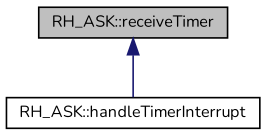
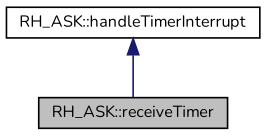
edge "RH_ASK::handleTimerInterrupt" -> "RH_ASK::receiveTimer": reversed
